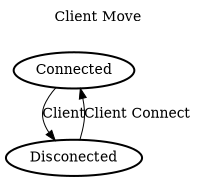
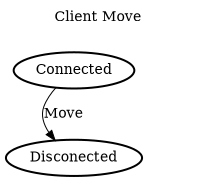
edge "Connected" -> "Disconected": label "Client" -> "Move"
edge "Disconected" -> "Connected": removed, label "Client Connect"
